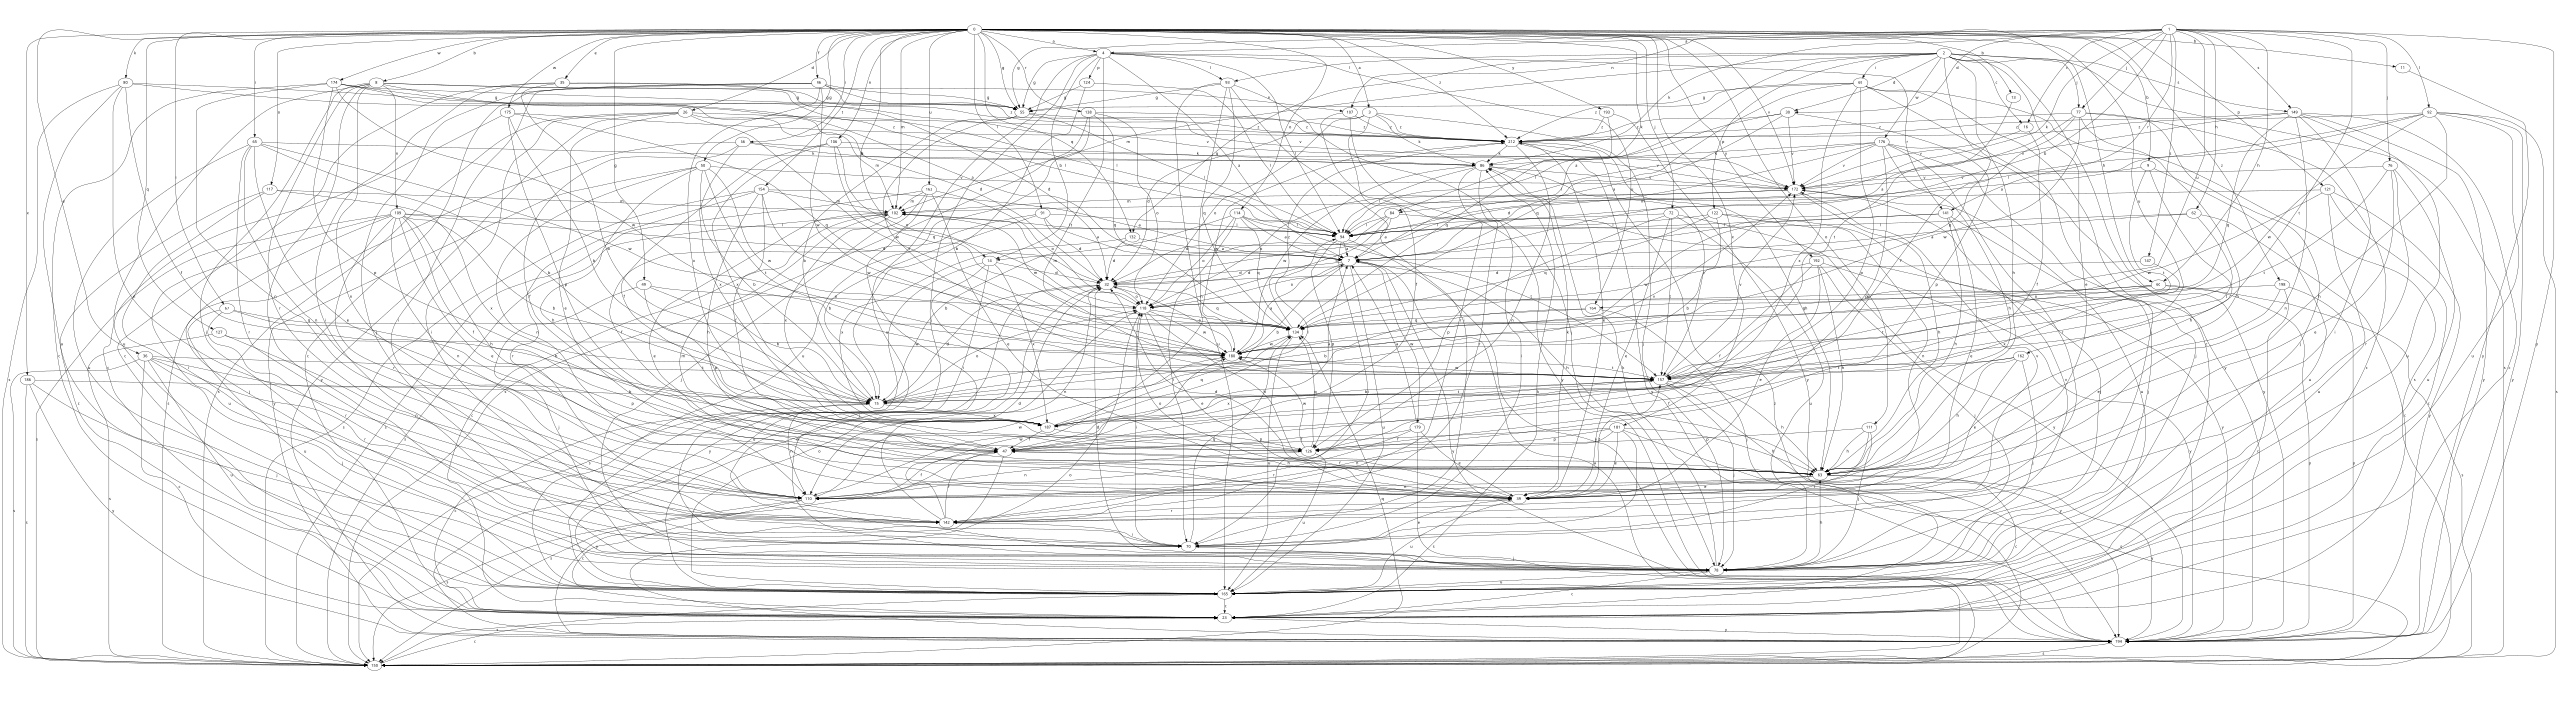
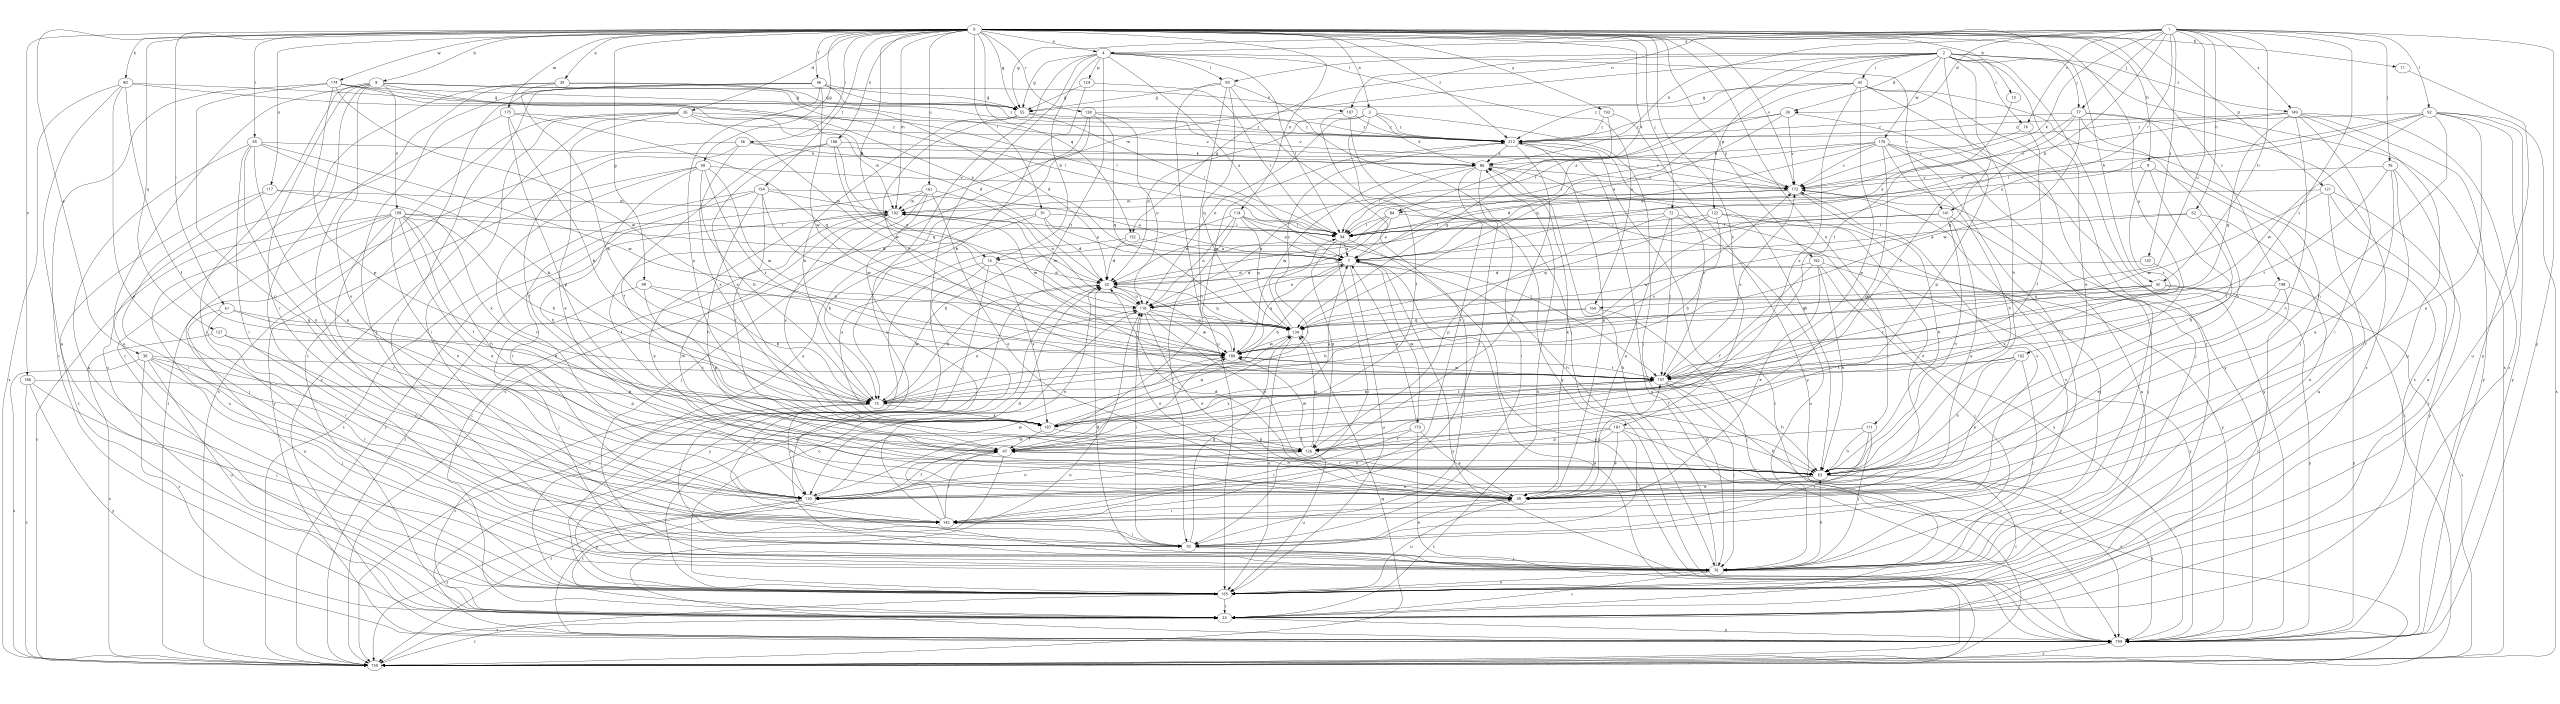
edge "92" -> "39": added, label "e"
